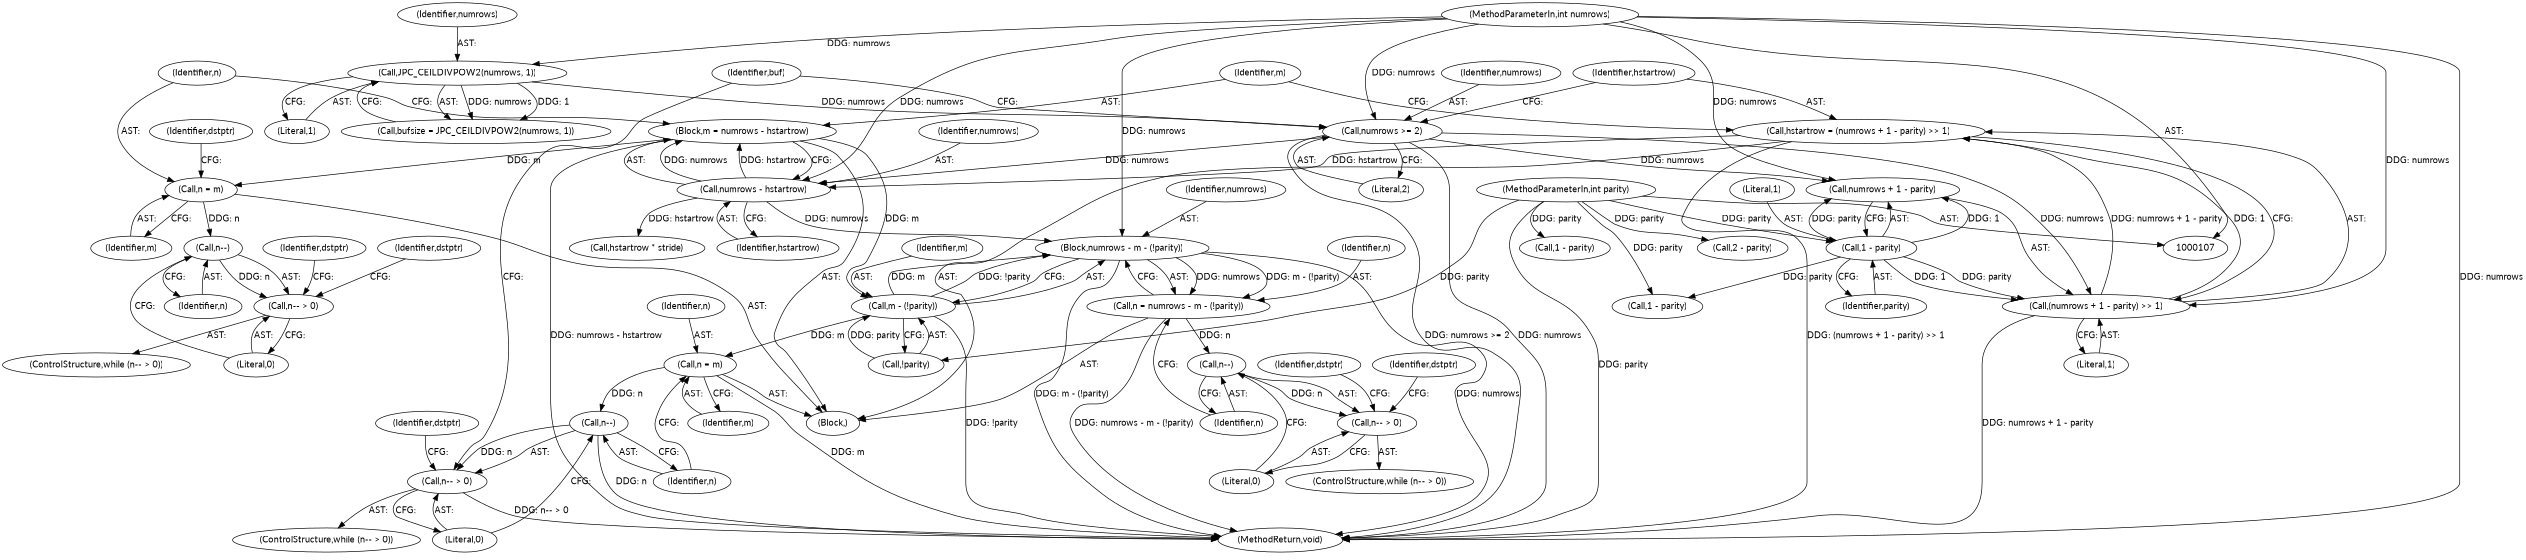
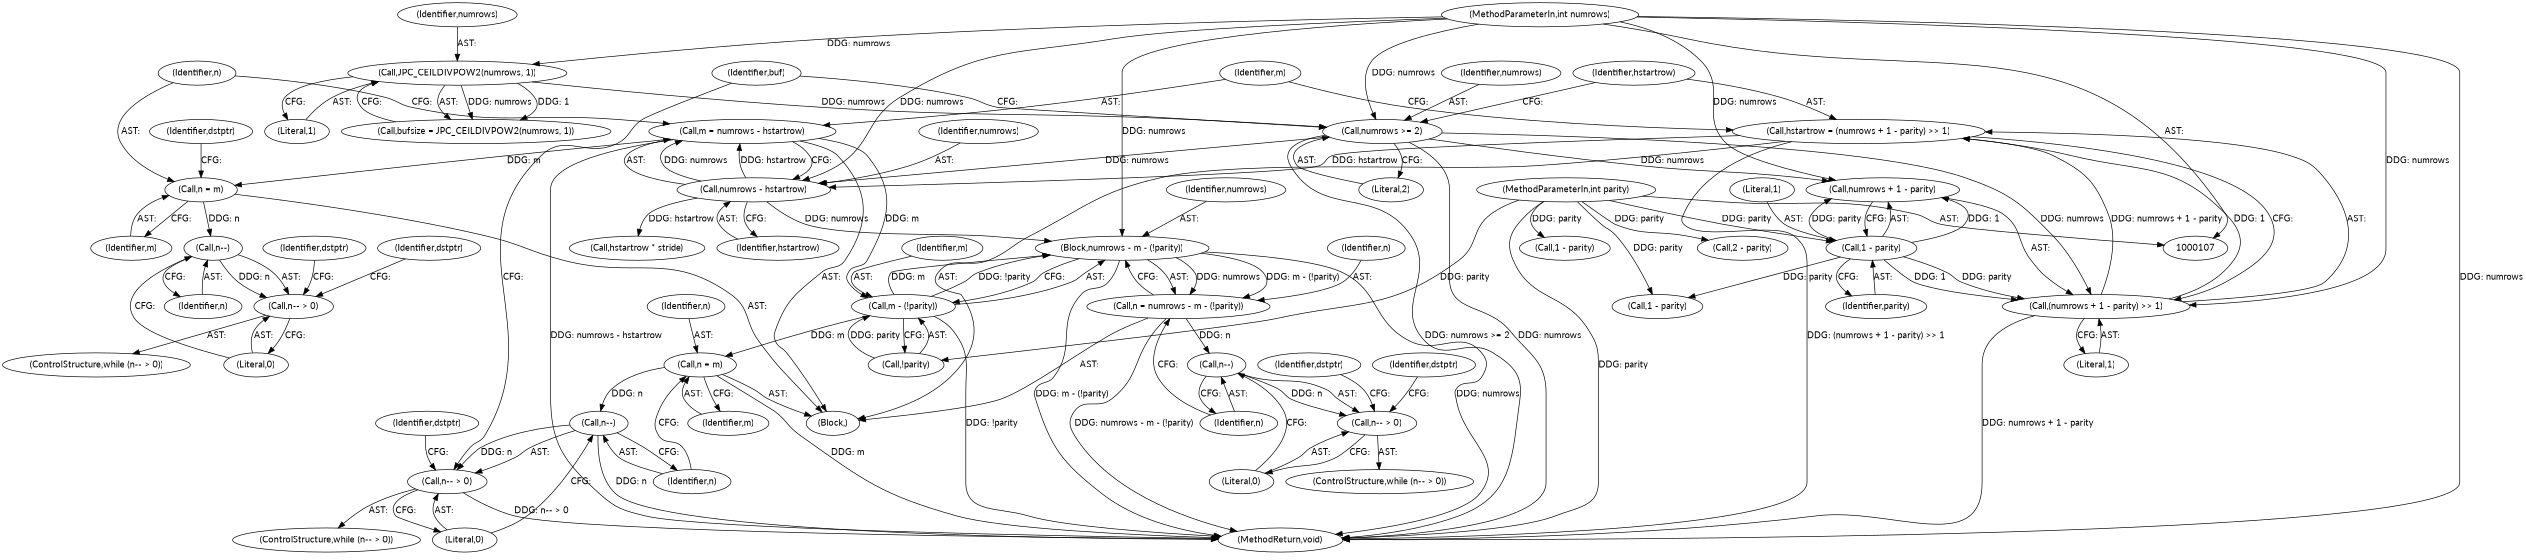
node "(Block,m = numrows - hstartrow)": label "(Block,m = numrows - hstartrow)" -> "(Call,m = numrows - hstartrow)"
